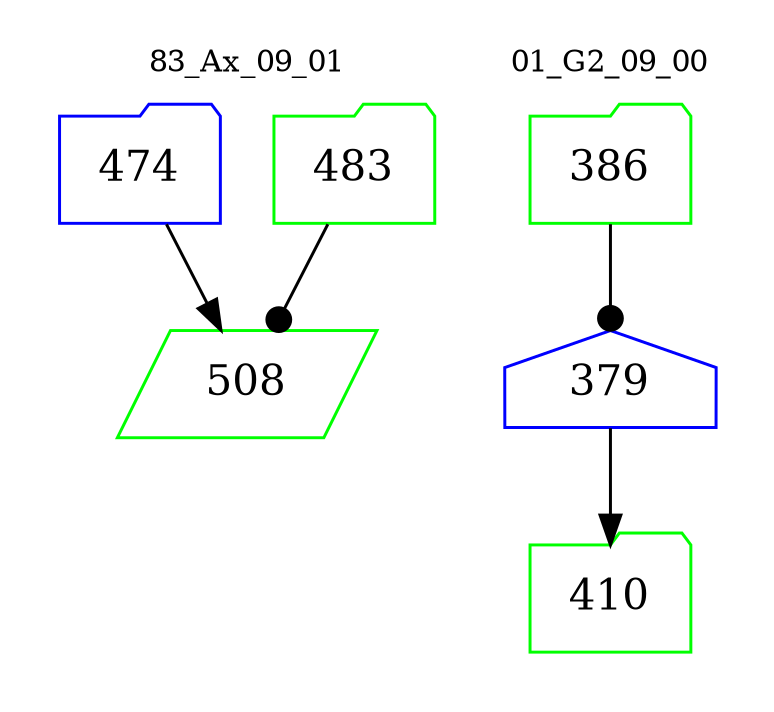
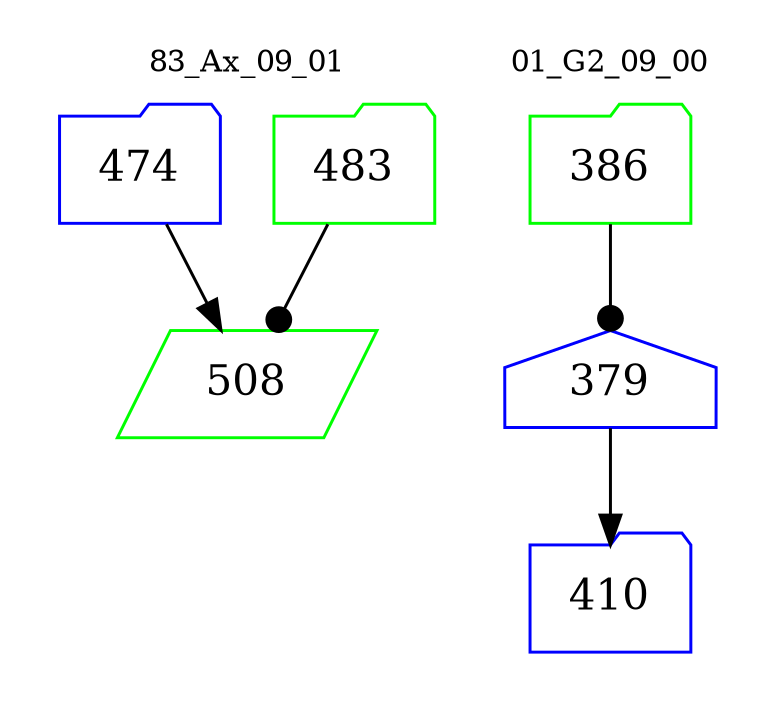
node "410": color green -> blue
